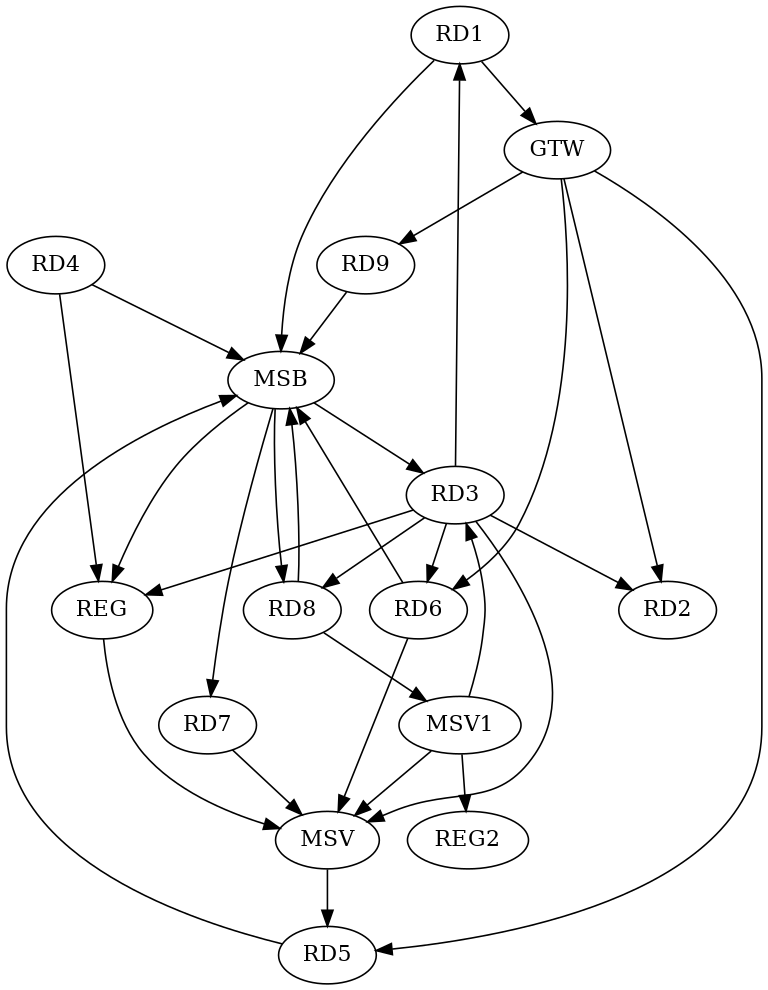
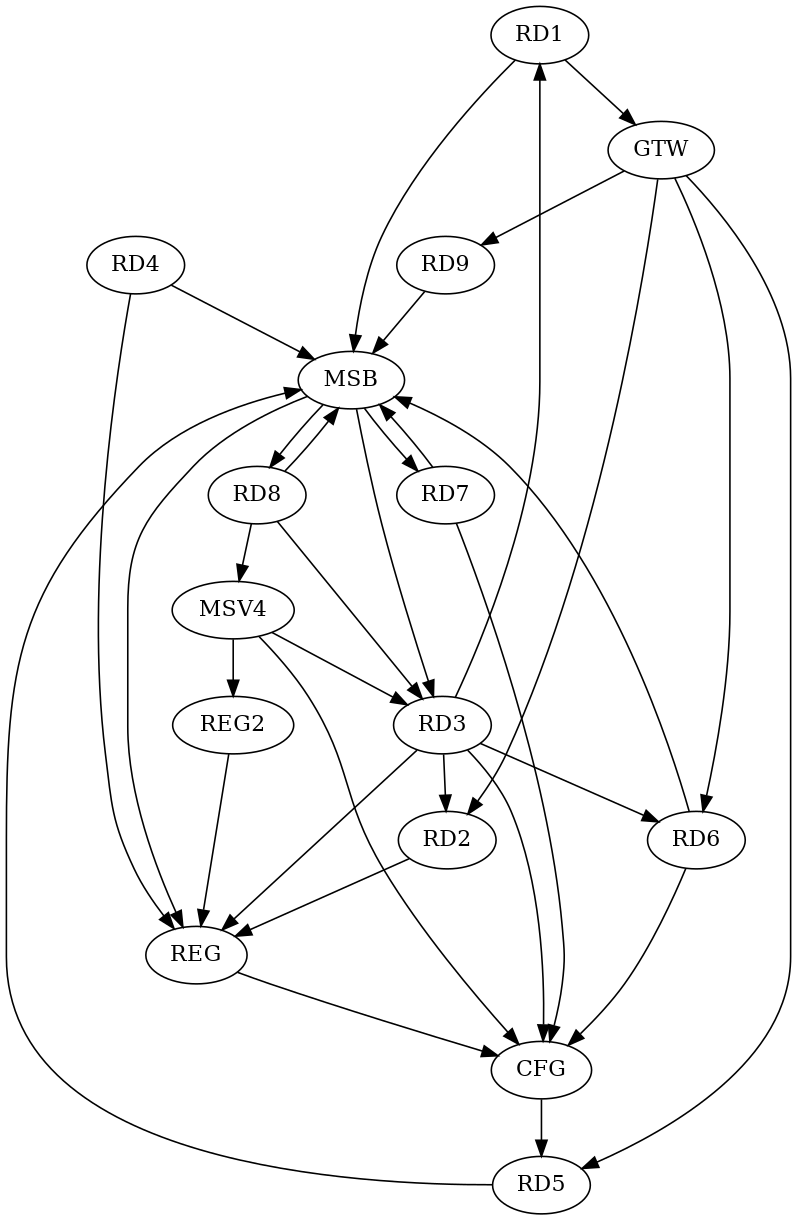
edge "RD7" -> "MSB": added
edge "RD3" -> "RD8": reversed
node "MSV1": label "MSV1" -> "MSV4"
edge "REG2" -> "REG": added
node "MSV": label "MSV" -> "CFG"
edge "RD2" -> "REG": added
